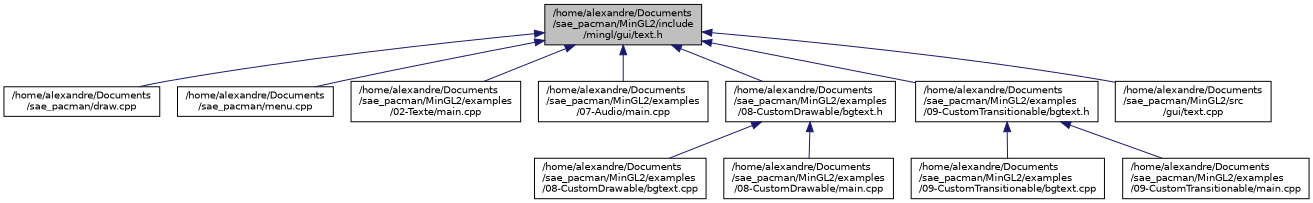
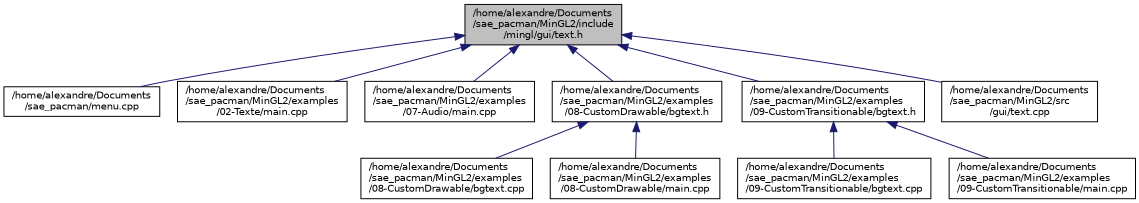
node "/home/alexandre/Documents /sae_pacman/draw.cpp": removed
